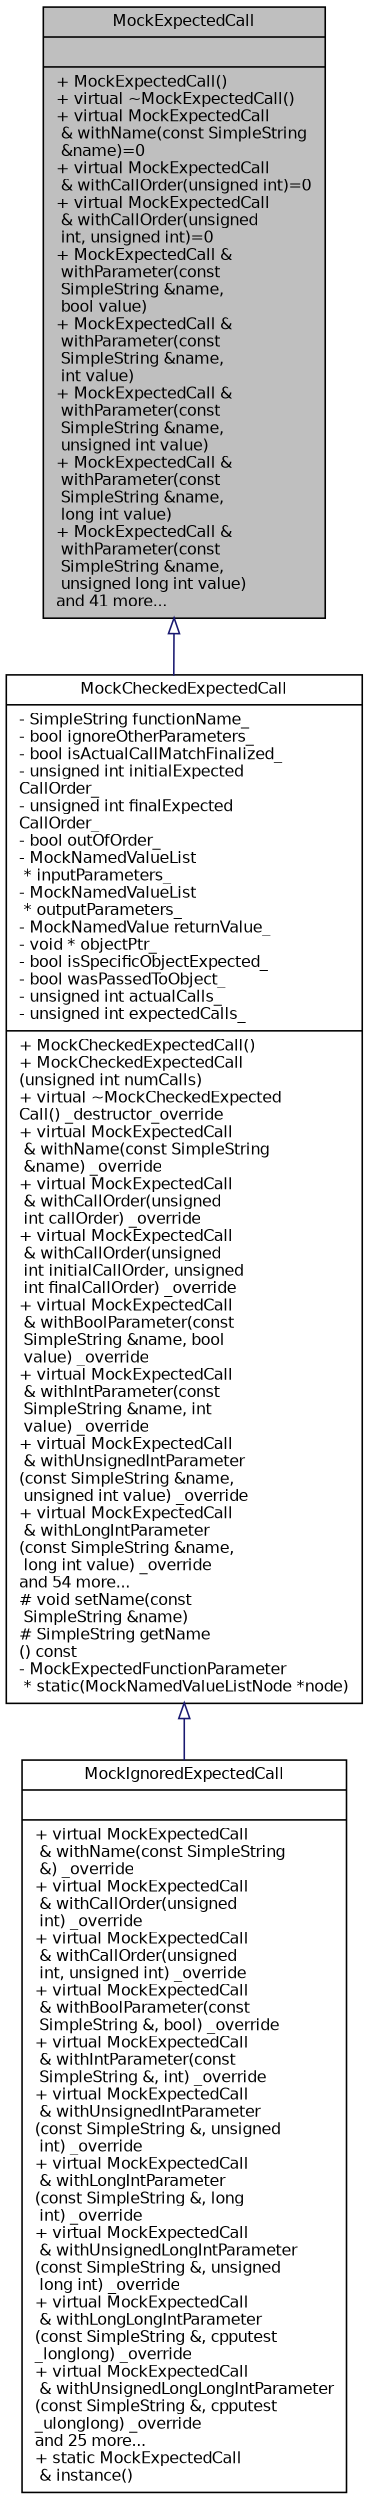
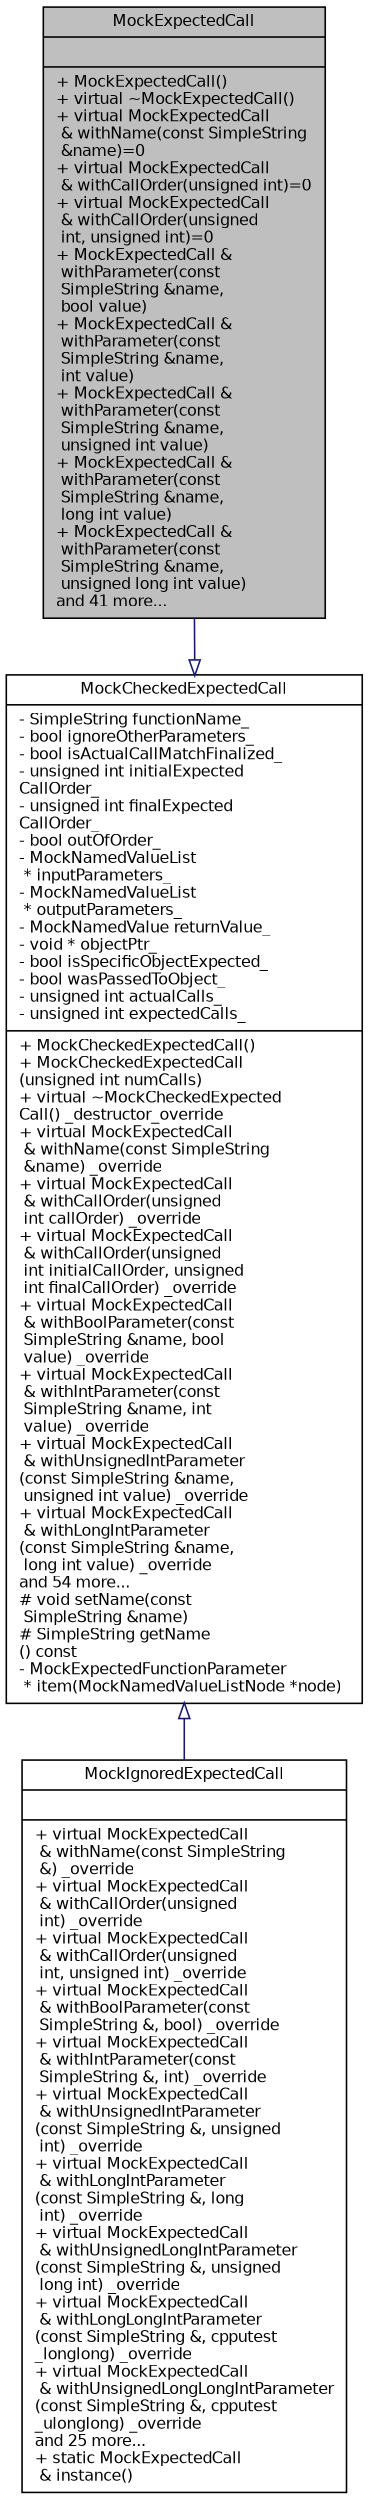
edge "MockCheckedExpectedCall" -> "MockExpectedCall": reversed
node "MockCheckedExpectedCall": text "* static(MockNamedValueListNode *node)" -> "* item(MockNamedValueListNode *node)"
